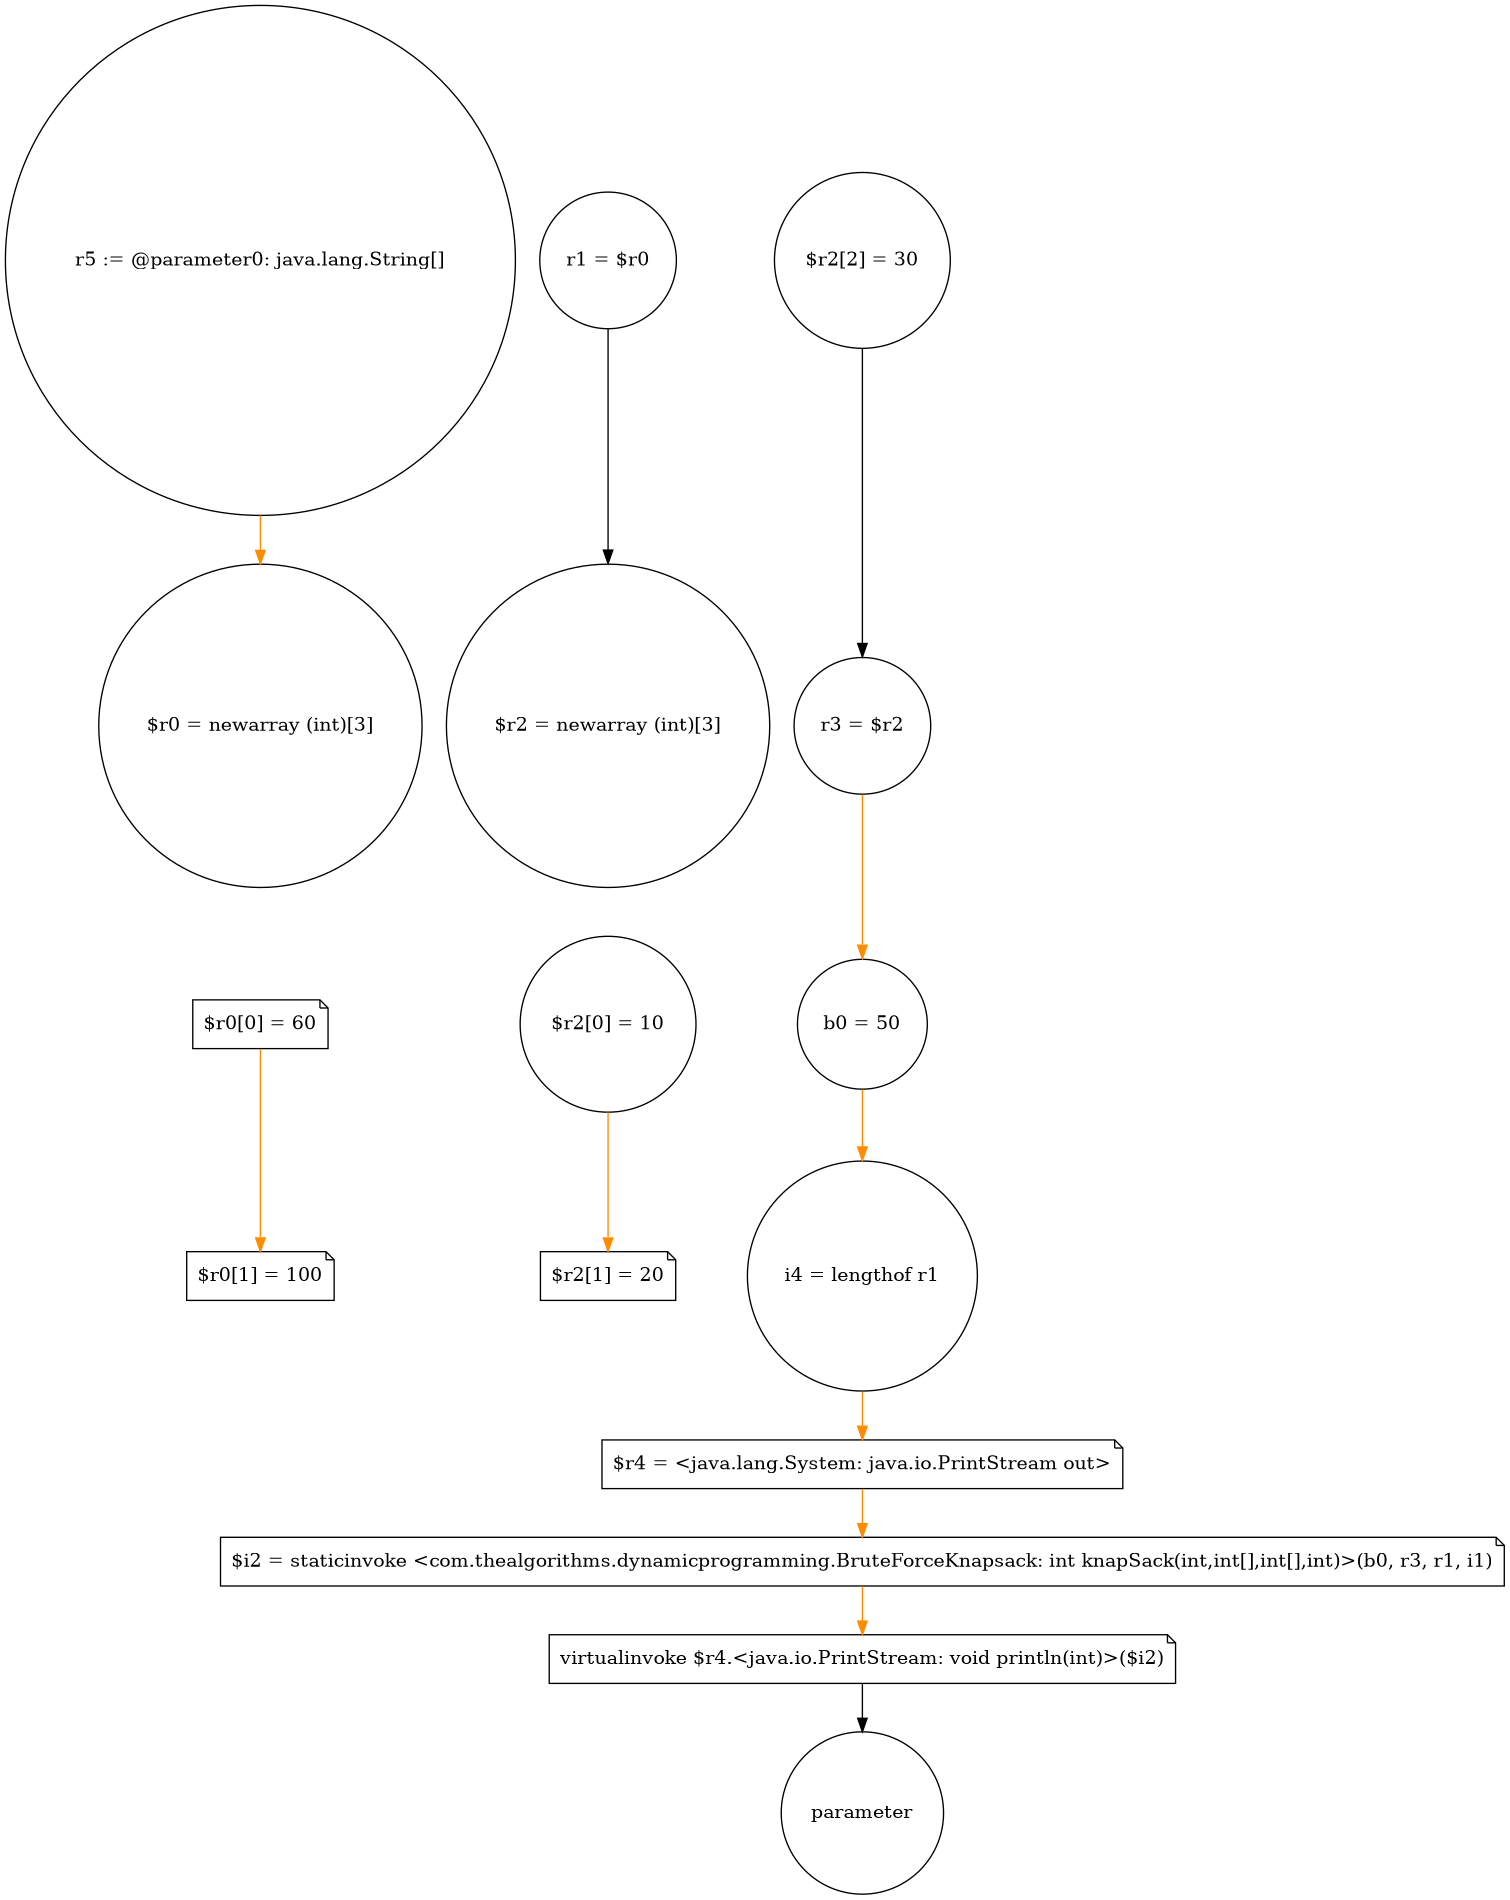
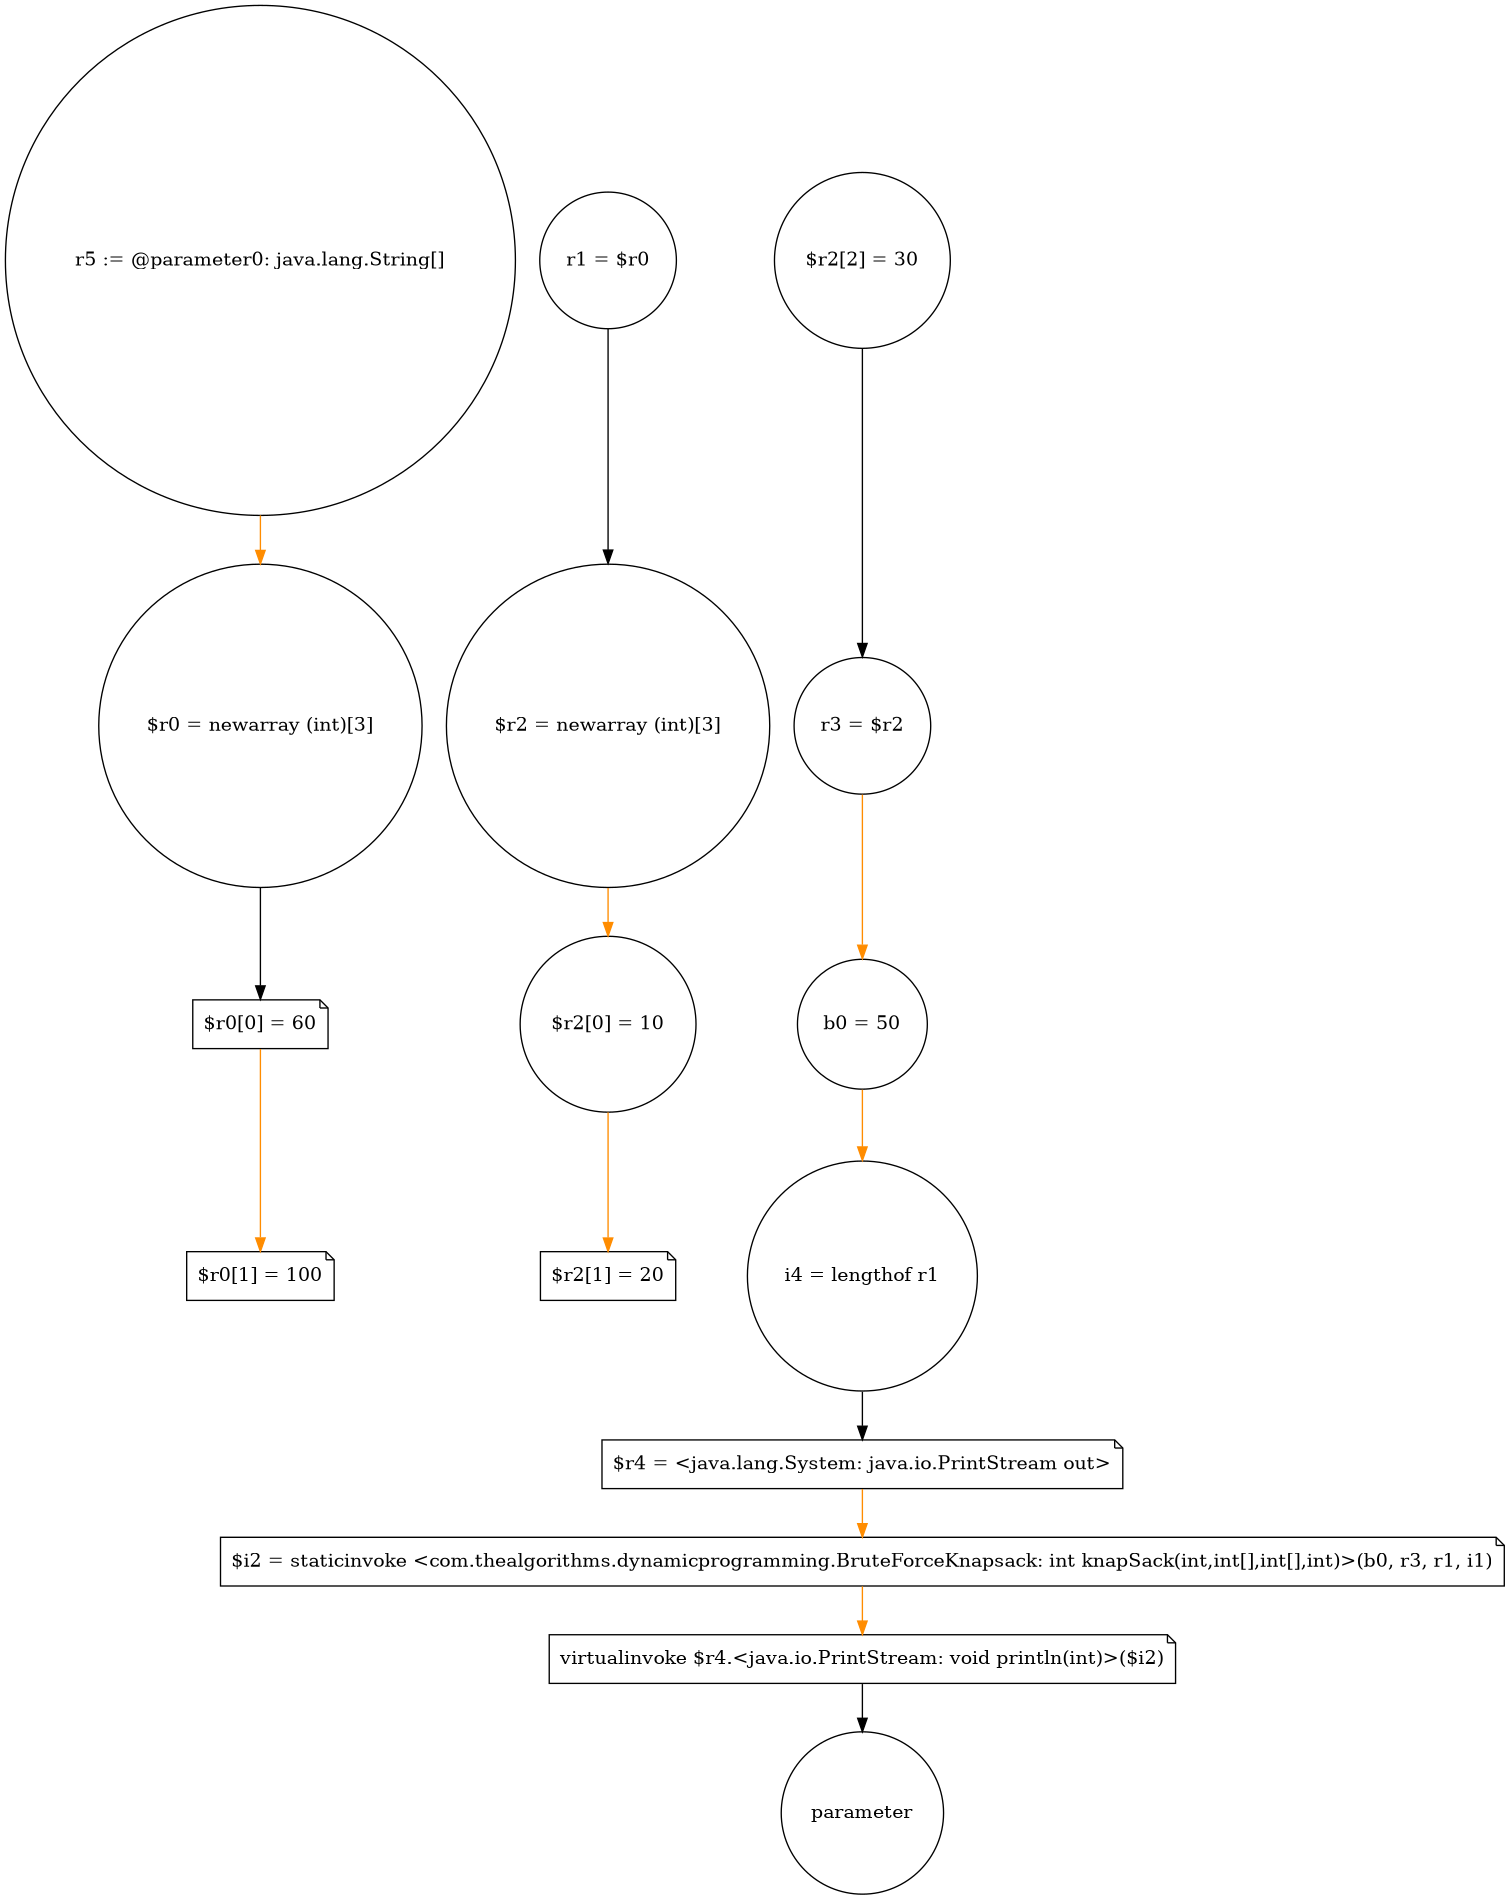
edge "$r2 = newarray (int)[3]" -> "$r2[0] = 10": added
edge "$r0 = newarray (int)[3]" -> "$r0[0] = 60": added
edge "i4 = lengthof r1" -> "$r4 = <java.lang.System: java.io.PrintStream out>": color darkorange -> black
